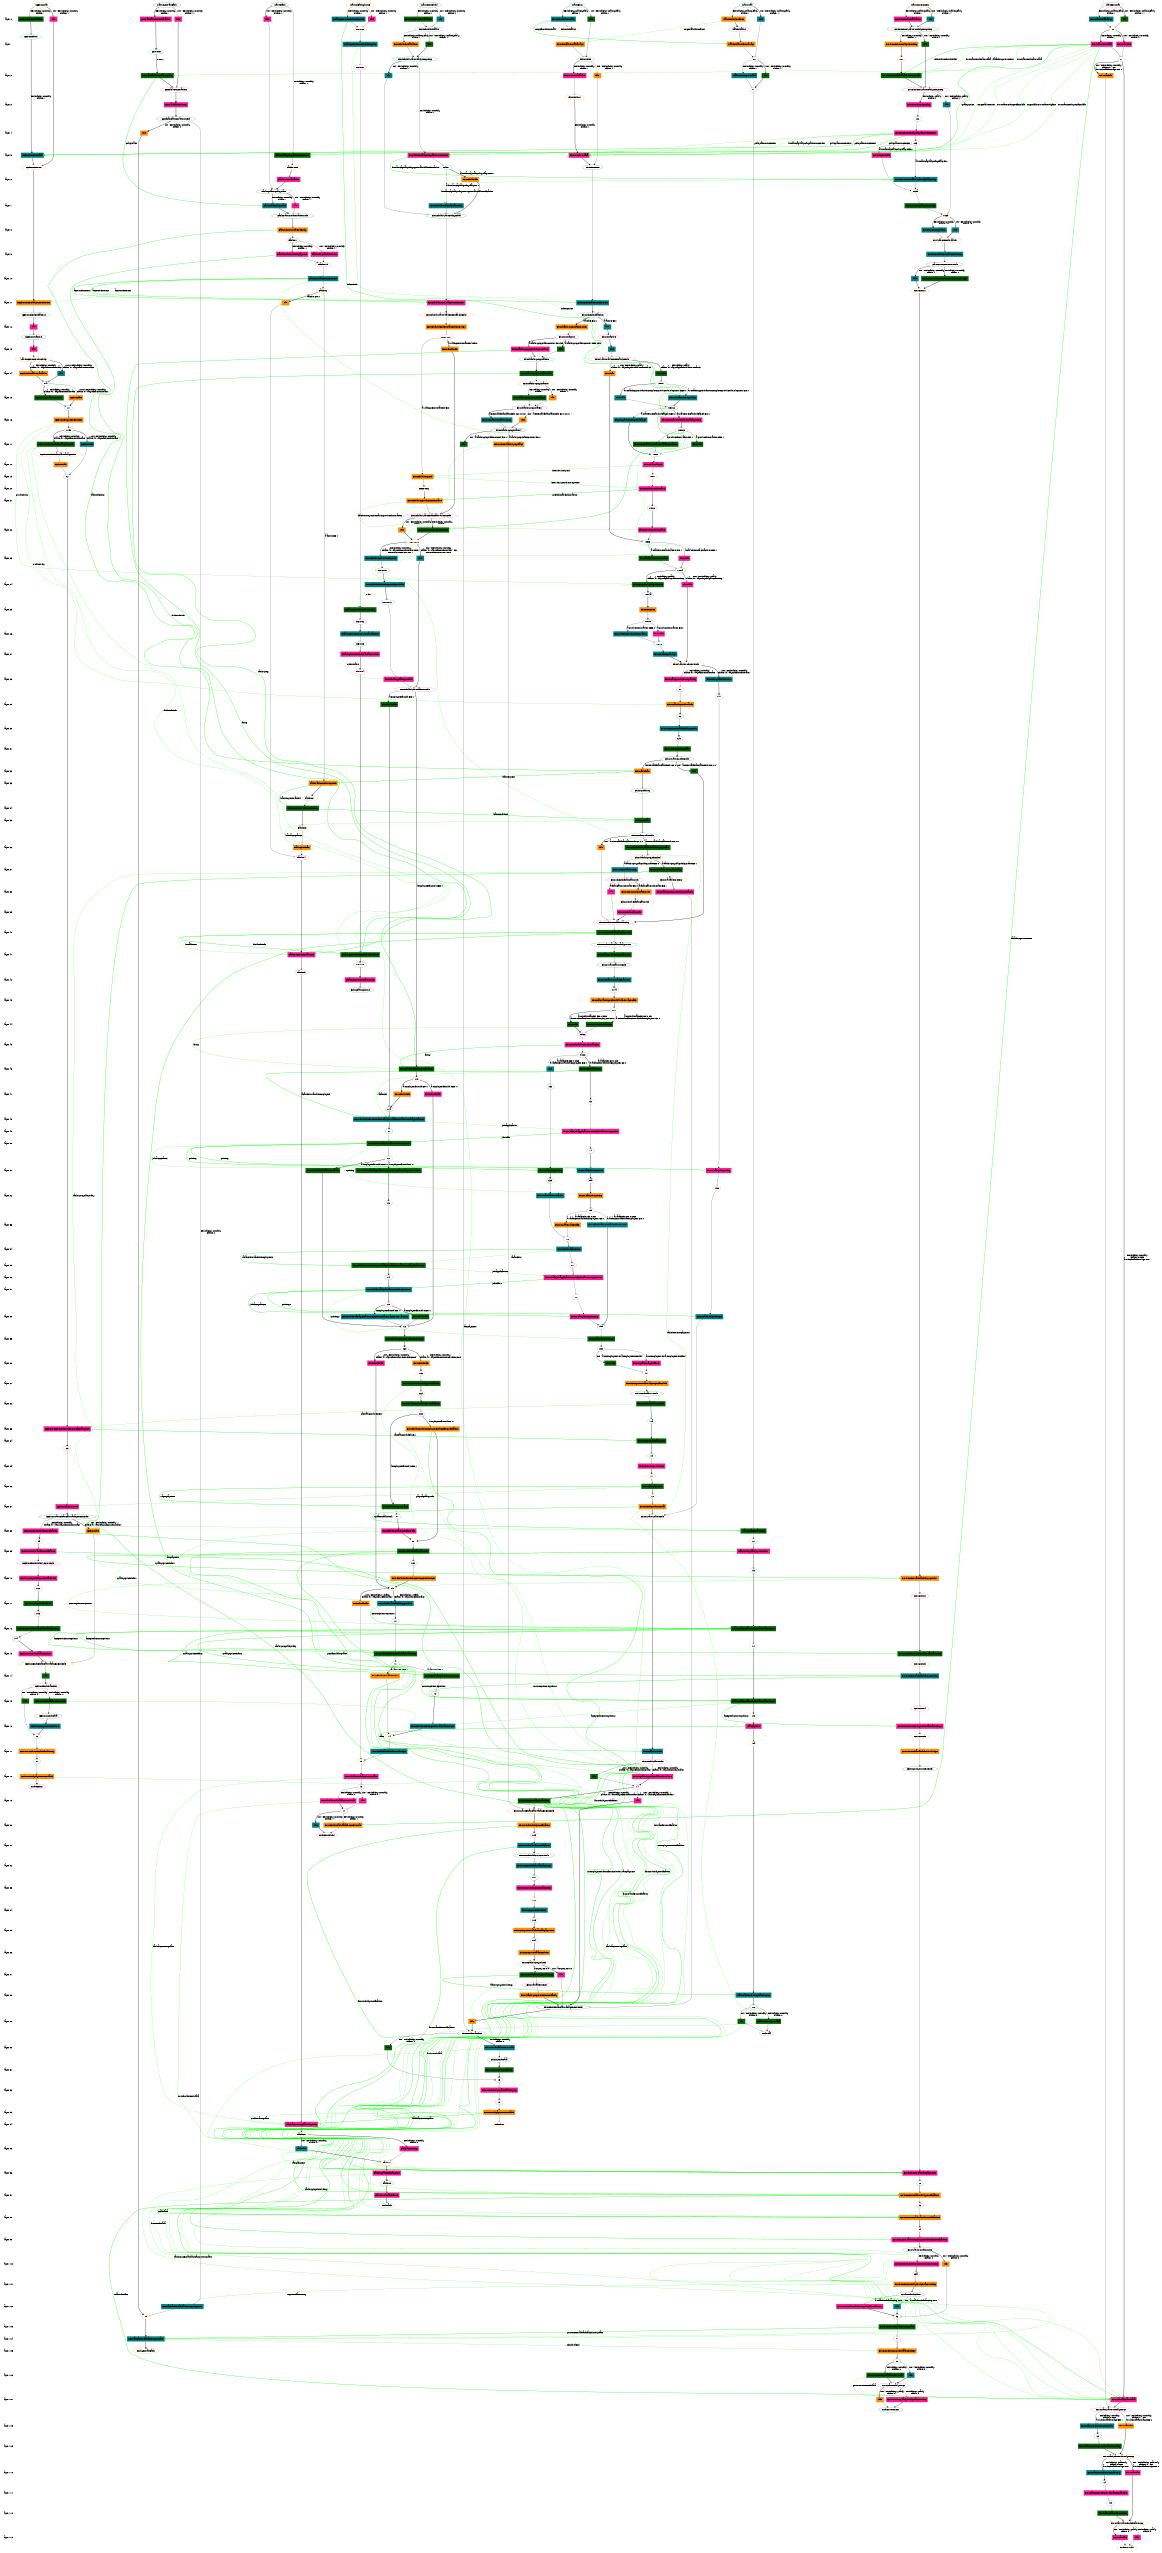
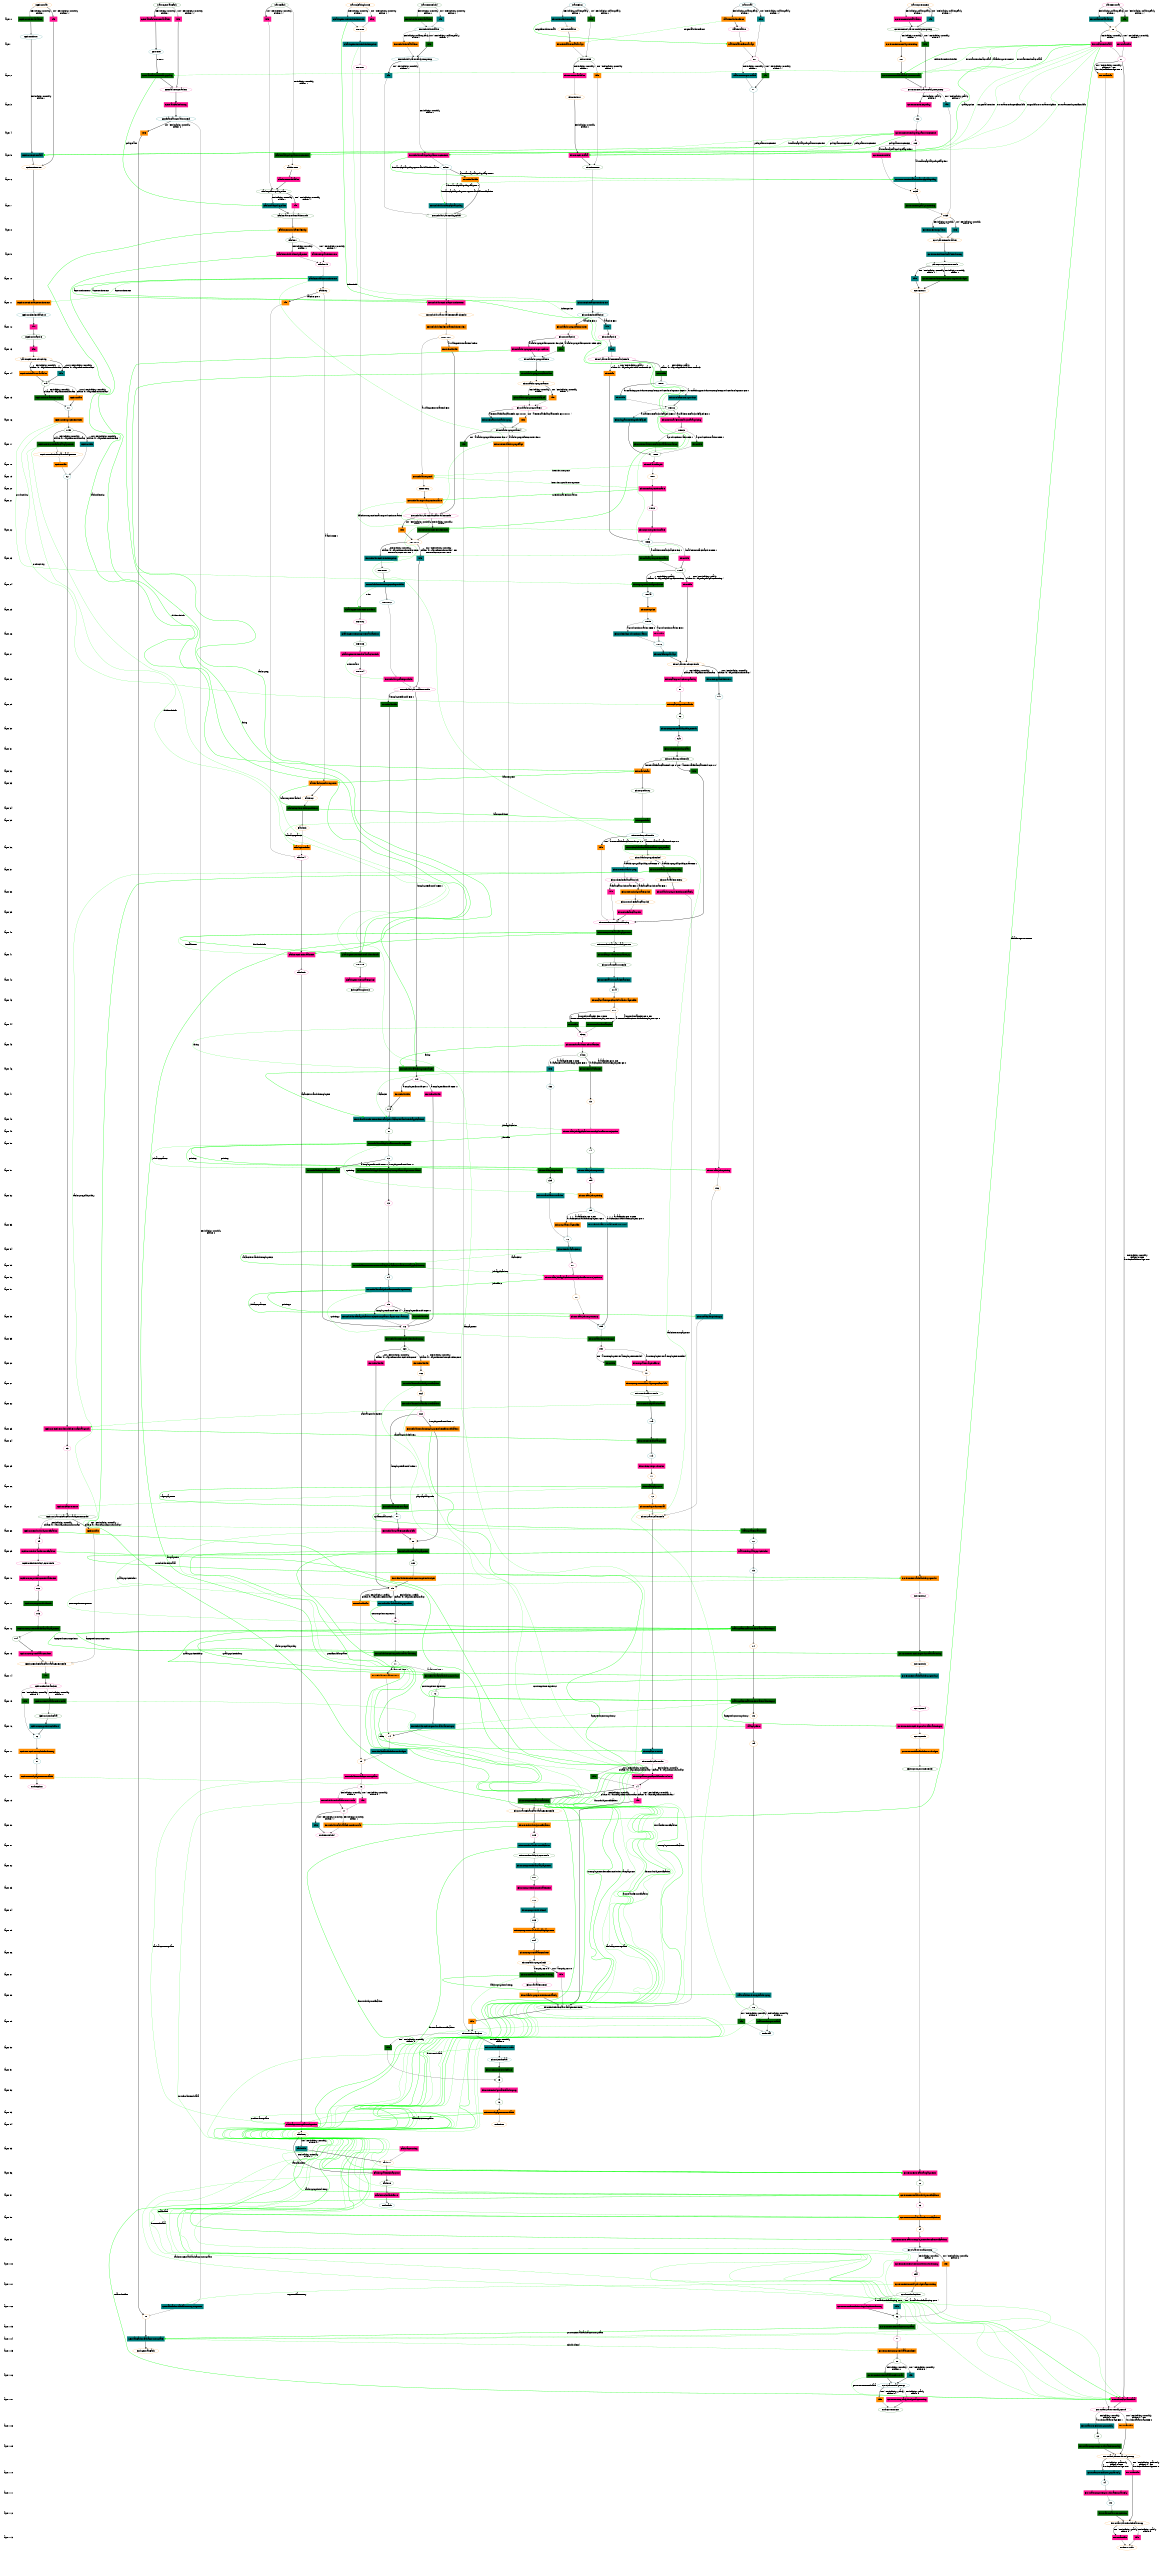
edge "Firm_initialize" -> "Firm_initialize_mall_arrays": added
edge "Mall_send_quality_price_info_1" -> "Government_rank_and_buy_goods_1": label "quality_price_info_1" -> "household_send_data"
edge "Bank_06" -> "Bank_accounting": now "Bank_06" -> "Bank_update_ecb_account"
node "Eurostat_Start_Monthly_Loop": label "Eurostat_Start_Monthly_Loop" -> "Eurostat_Start_Monthly_Bond"
